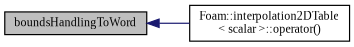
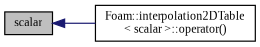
node "boundsHandlingToWord": label "boundsHandlingToWord" -> "scalar"
